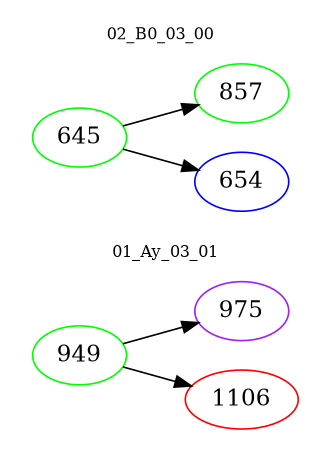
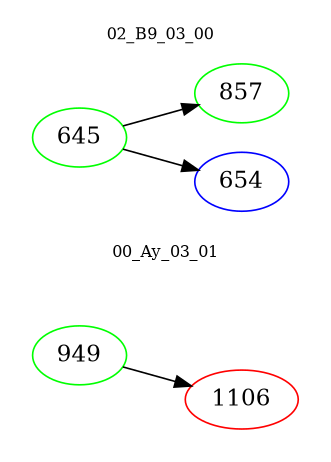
cluster "02_B0_03_00": label "02_B0_03_00" -> "02_B9_03_00"
cluster "01_Ay_03_01": label "01_Ay_03_01" -> "00_Ay_03_01"
node "975": removed
